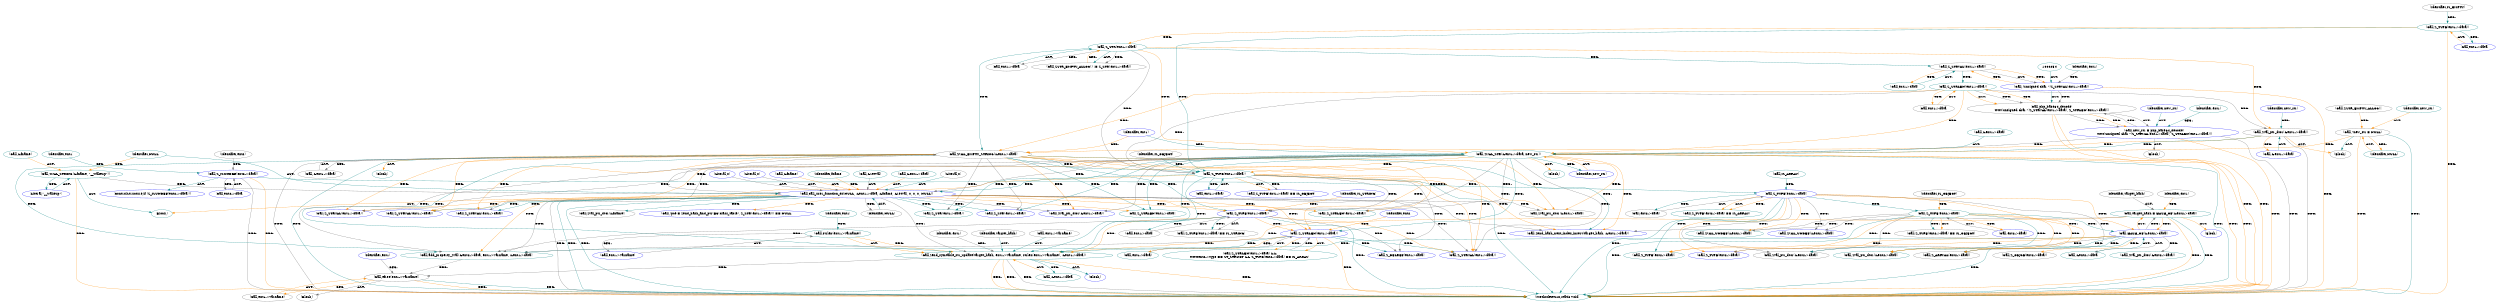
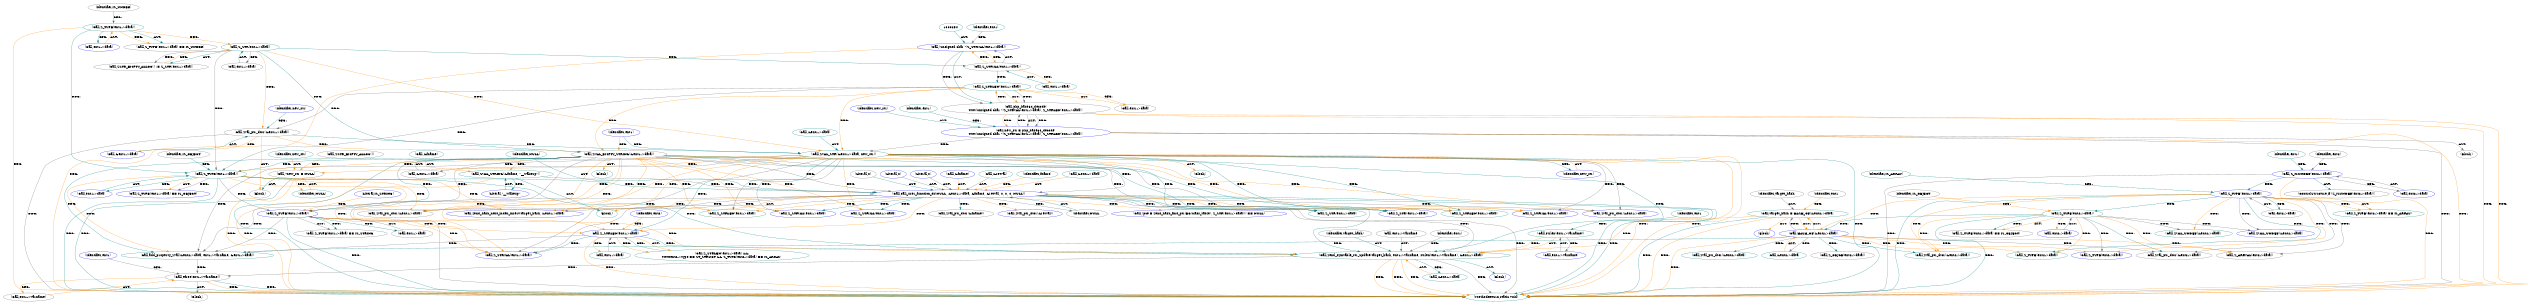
node "(Identifier,IS_EMPTY)": label "(Identifier,IS_EMPTY)" -> "(Identifier,IS_UNDEF)"
node "(Call,Z_TYPE(ent1->data) == IS_UNDEF)": added
edge "(Call,*new_str = NULL)" -> "(Call,ZVAL_STR(&ent1->data, new_str))": reversed
edge "(Call,ZVAL_EMPTY_STRING(&ent1->data))" -> "(Call,zend_hash_next_index_insert(target_hash, &ent1->data))": color teal -> darkorange
node "(Call,IS_ARRAY)": label "(Call,IS_ARRAY)" -> "(Identifier,IS_ARRAY)"
node "(ControlStructure,if (Z_ISUNDEF(ent2->data)))": color blue -> gray40
node "(Identifier,IS_STRING)": label "(Identifier,IS_STRING)" -> "(Literal,IS_STRING)"
edge "(Call,ZVAL_STR(&ent1->data, new_str))" -> "(Call,zend_hash_next_index_insert(target_hash, &ent1->data))": label "DDG: " -> "CFG: "
node "(Call,zval_ptr_dtor(&retval))": added
edge "(Call,target_hash = HASH_OF(&ent2->data))" -> "(Call,zend_hash_next_index_insert(target_hash, &ent1->data))": removed, label "DDG:"
edge "(Call,target_hash = HASH_OF(&ent2->data))" -> "(Call,HASH_OF(&ent2->data))": label "CFG: " -> "AST: "
edge "(Call,HASH_OF(&ent2->data))" -> "(Call,&ent2->data)": label "AST: " -> "CFG: "
edge "(Call,HASH_OF(&ent2->data))" -> "(Call,Z_ARRVAL(ent2->data))": color teal -> darkorange
edge "(Call,HASH_OF(&ent2->data))" -> "(Call,Z_OBJCE(ent2->data))": color darkorange -> teal
edge "(Call,&ent2->data)" -> "(Call,HASH_OF(&ent2->data))": color teal -> darkorange
node "(Call,Z_DELREF(ent1->data))": removed
edge "(Call,HASH_OF(&ent2->data))" -> "(MethodReturn,static void)": color teal -> darkorange
